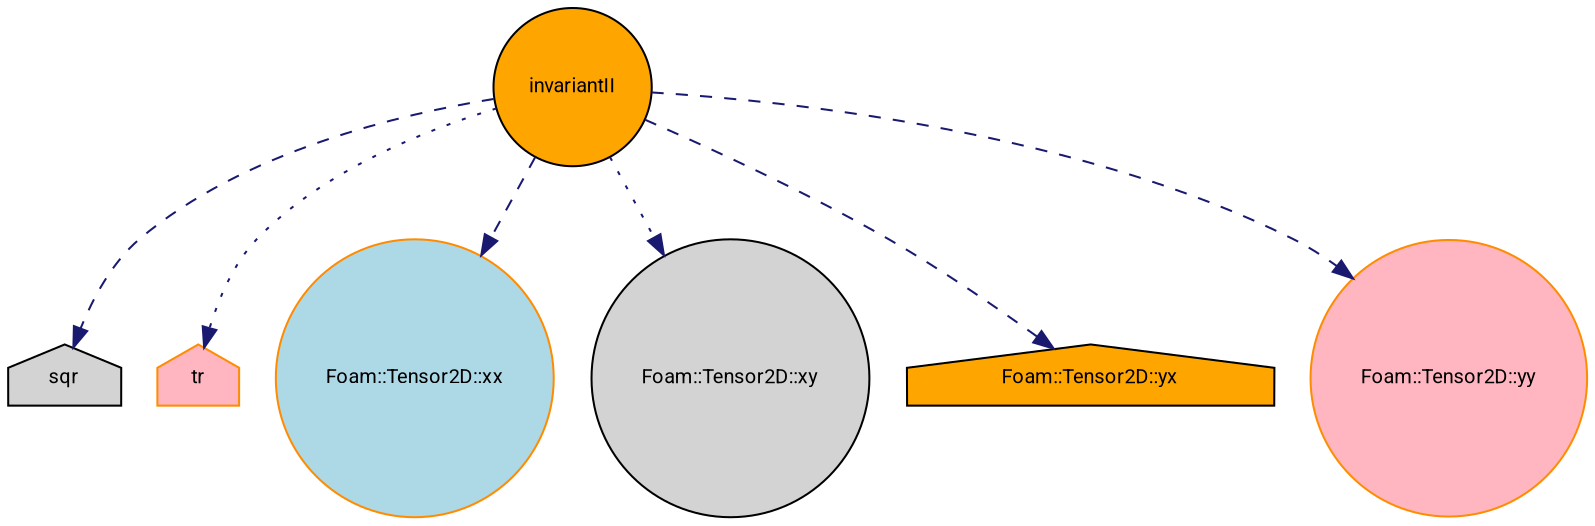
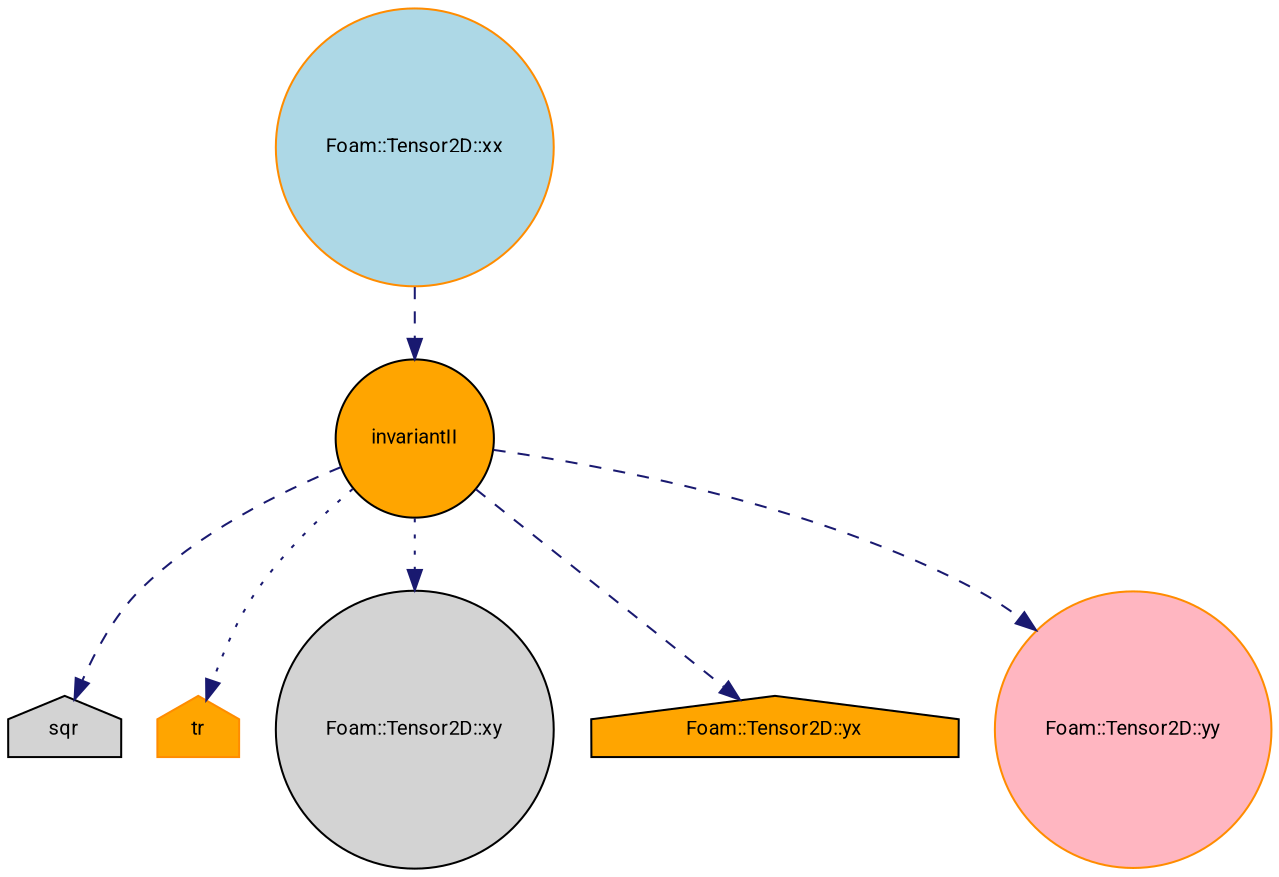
edge "invariantII" -> "Foam::Tensor2D::xx": reversed
node "tr": fillcolor lightpink -> orange
